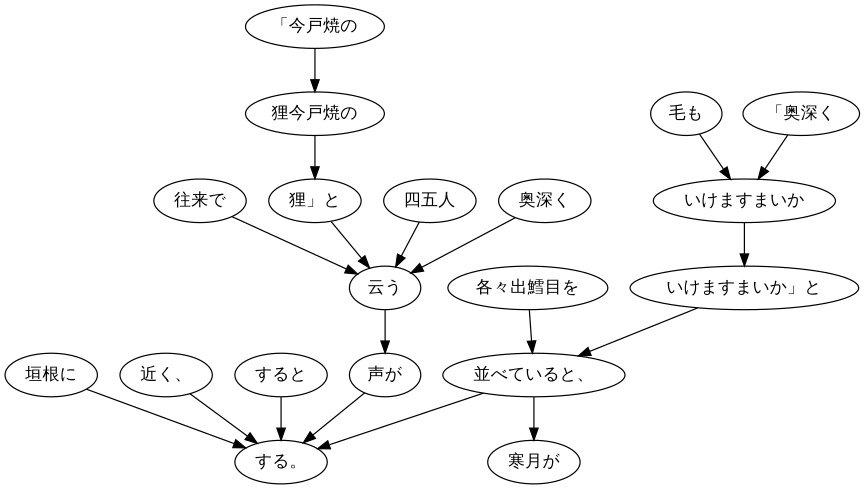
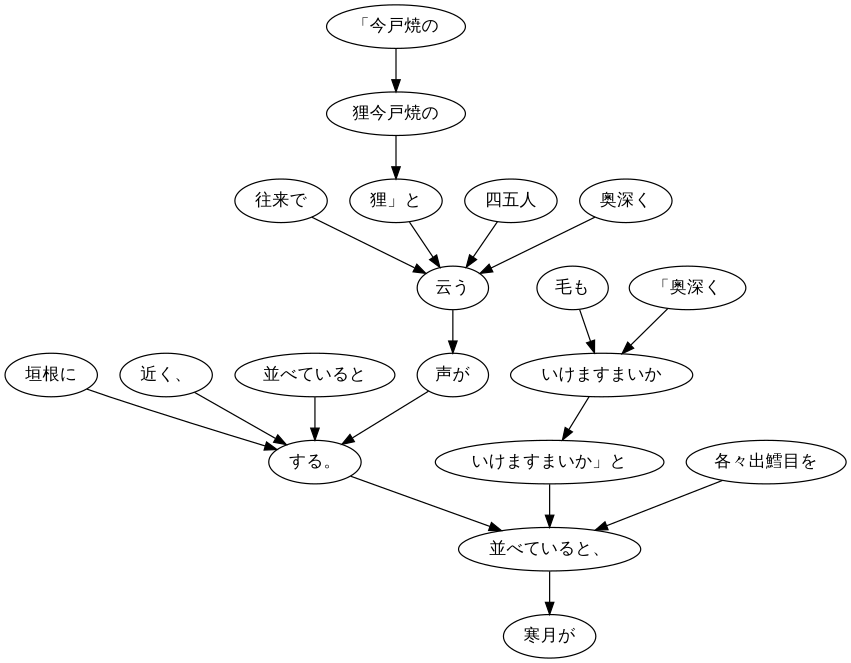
node "すると": label "すると" -> "並べていると"
edge "並べていると、" -> "する。": reversed
